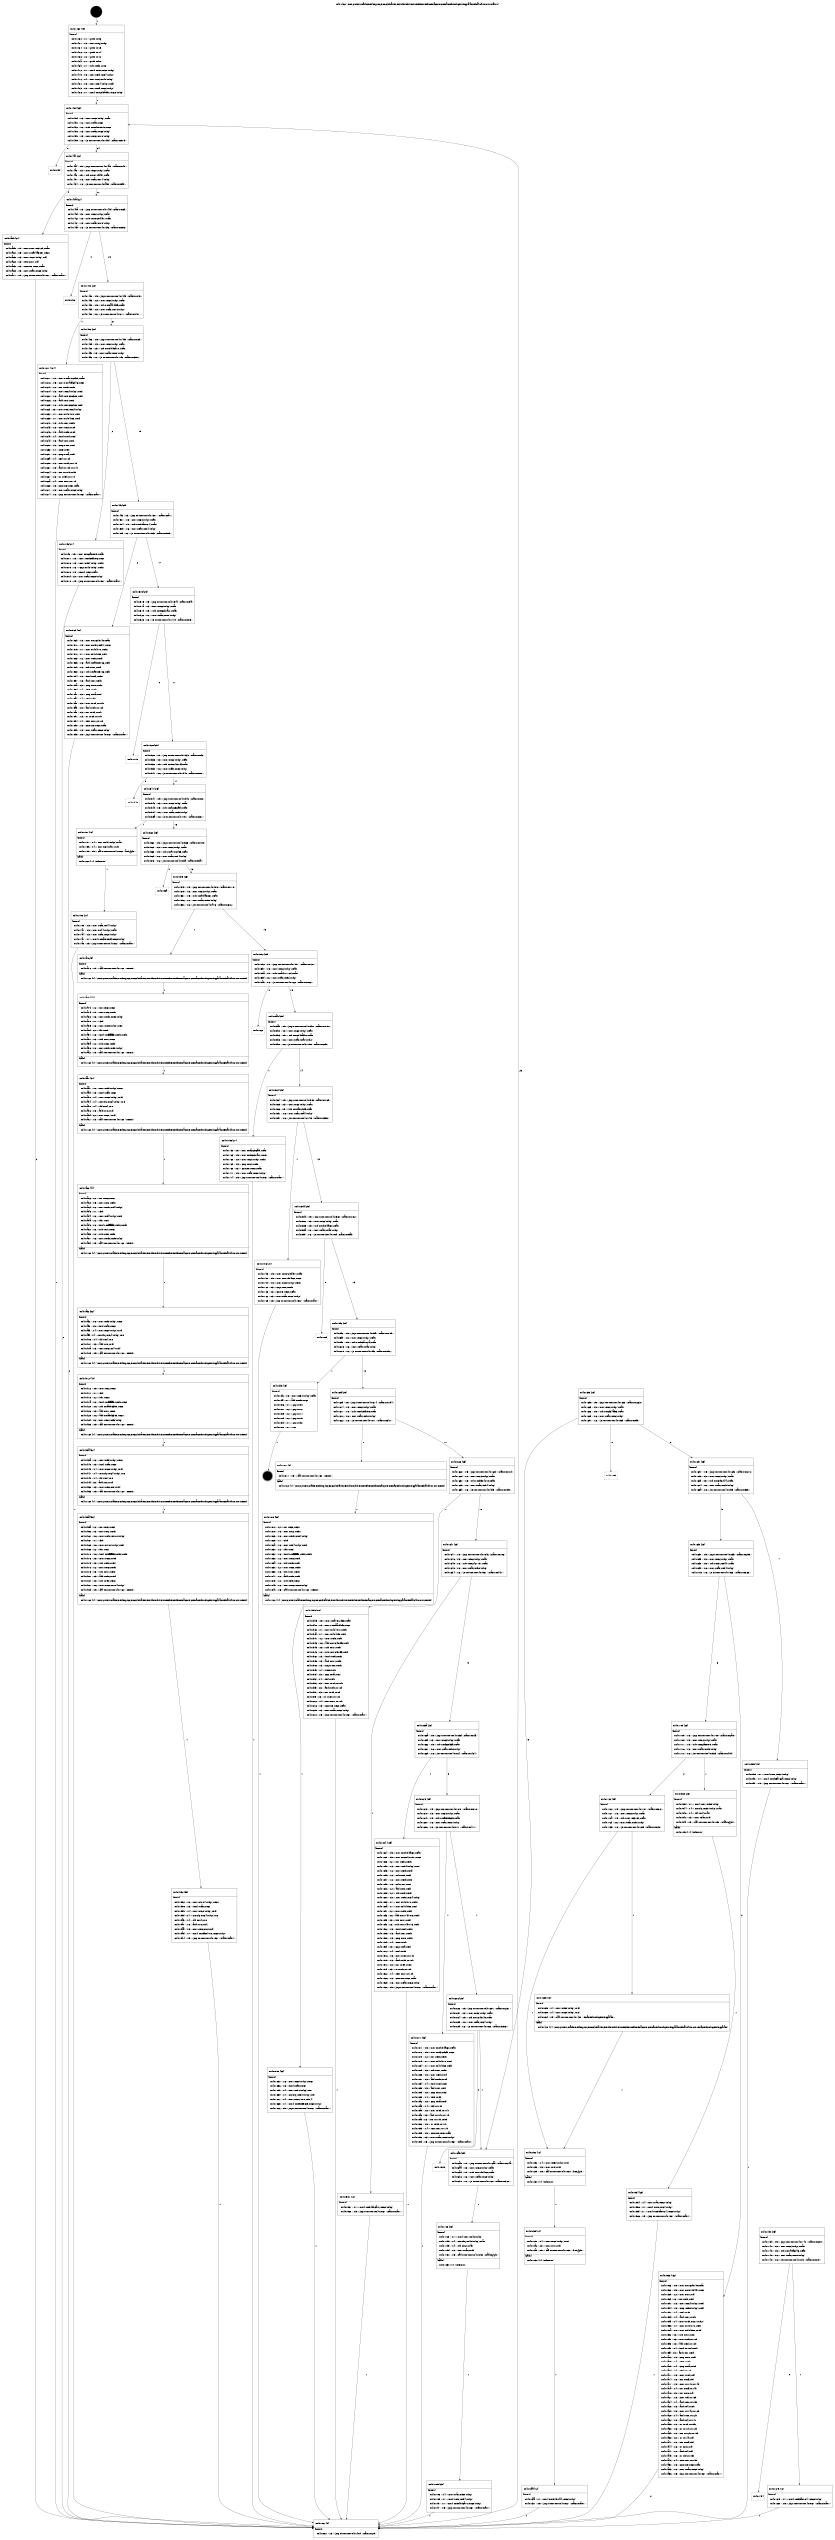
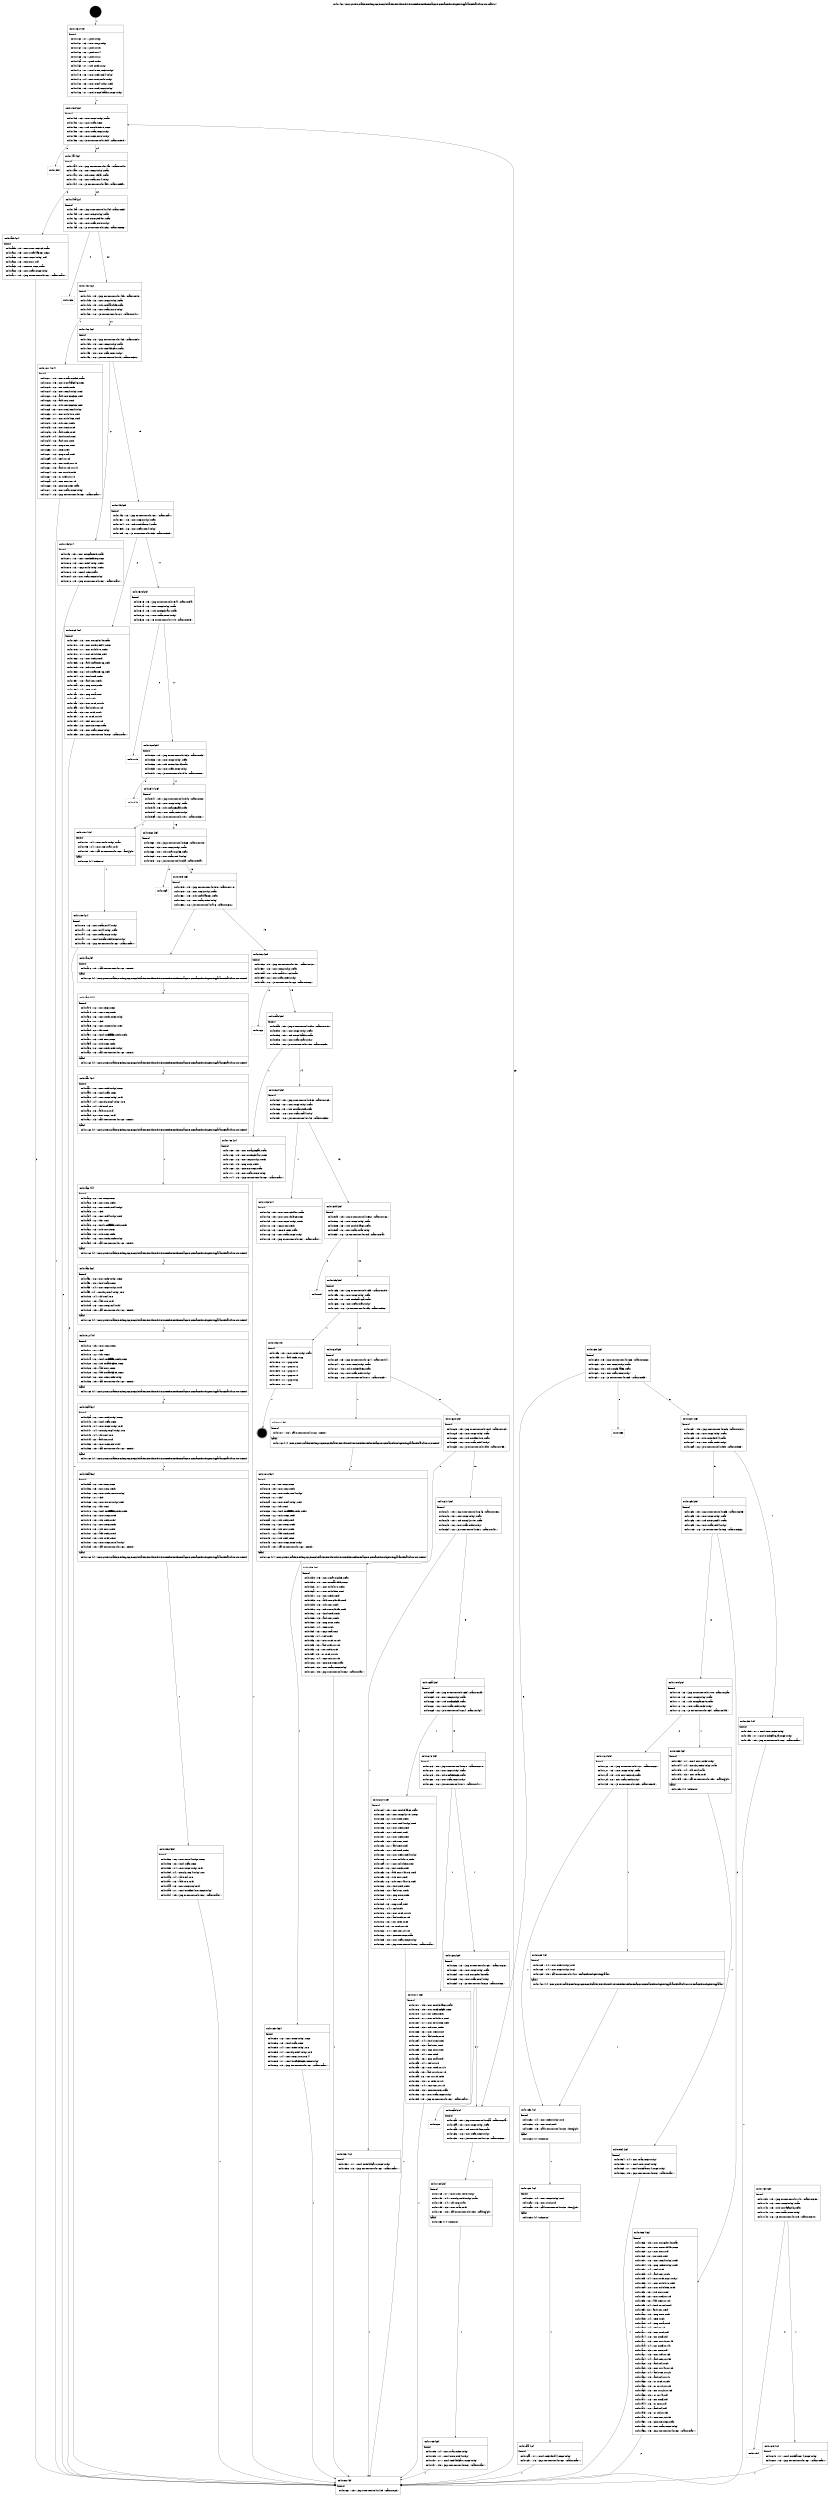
edge "0x4017b3 [27]" -> "0x401e67 [5]": removed, label "1"
